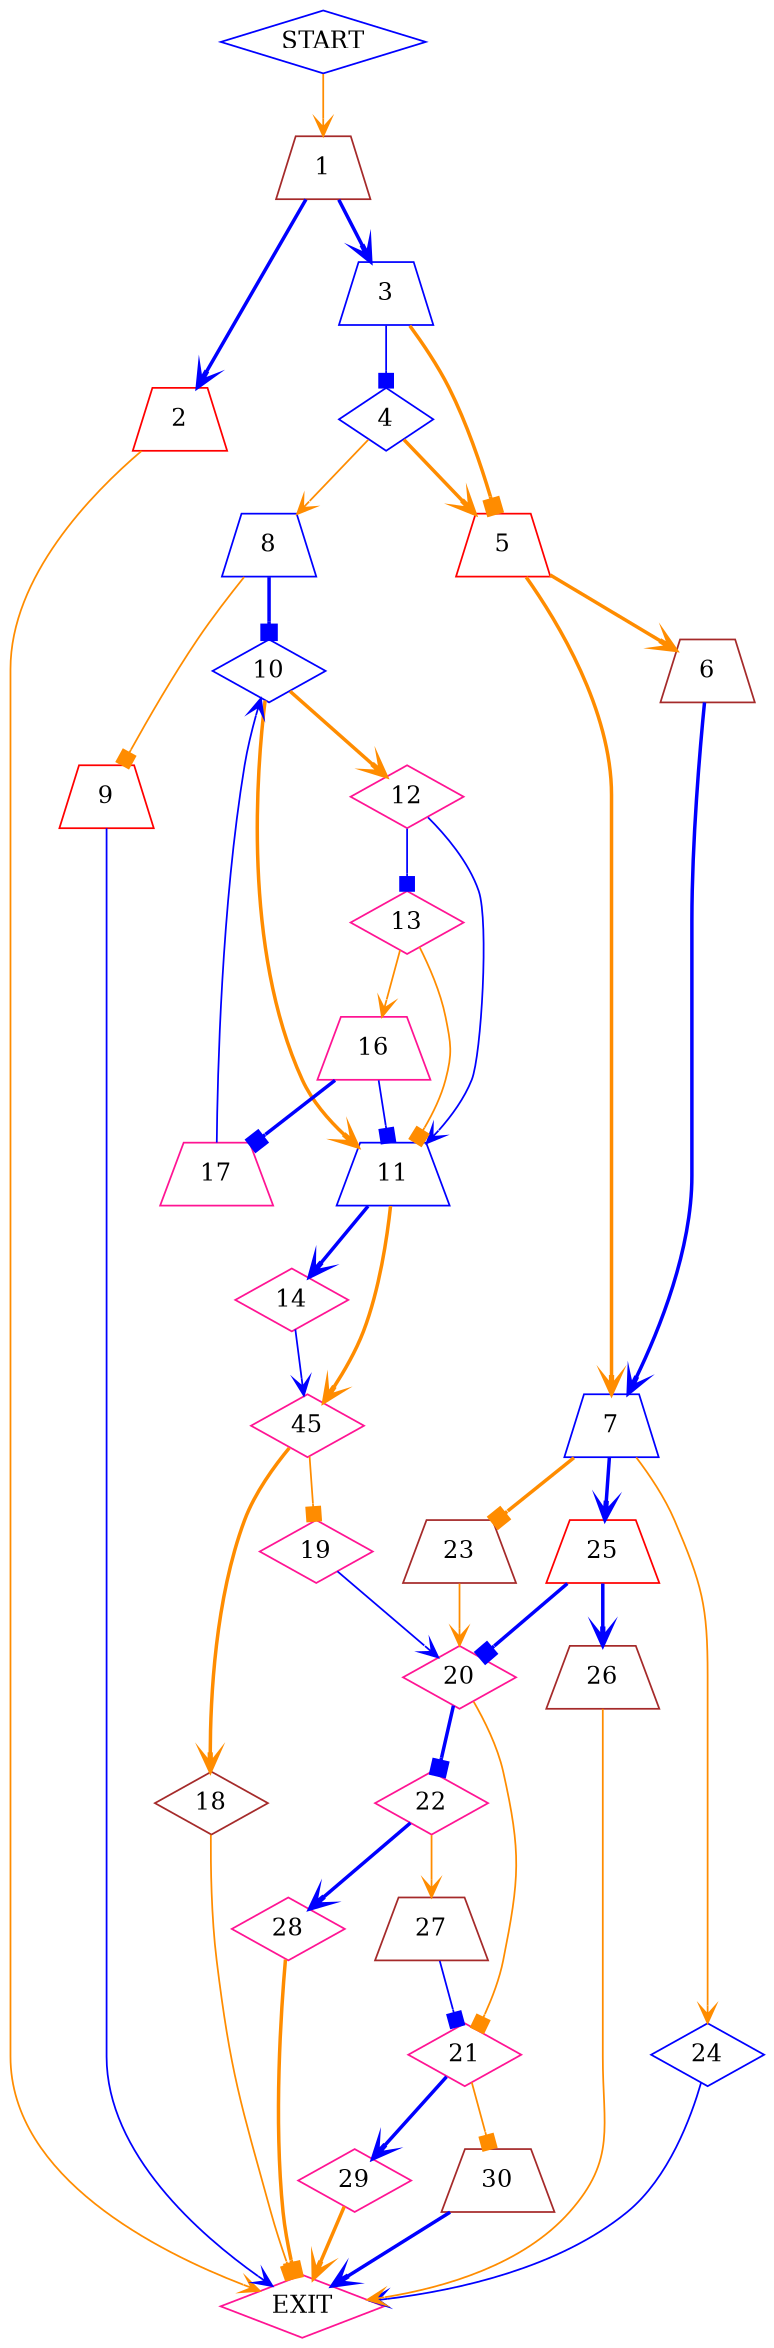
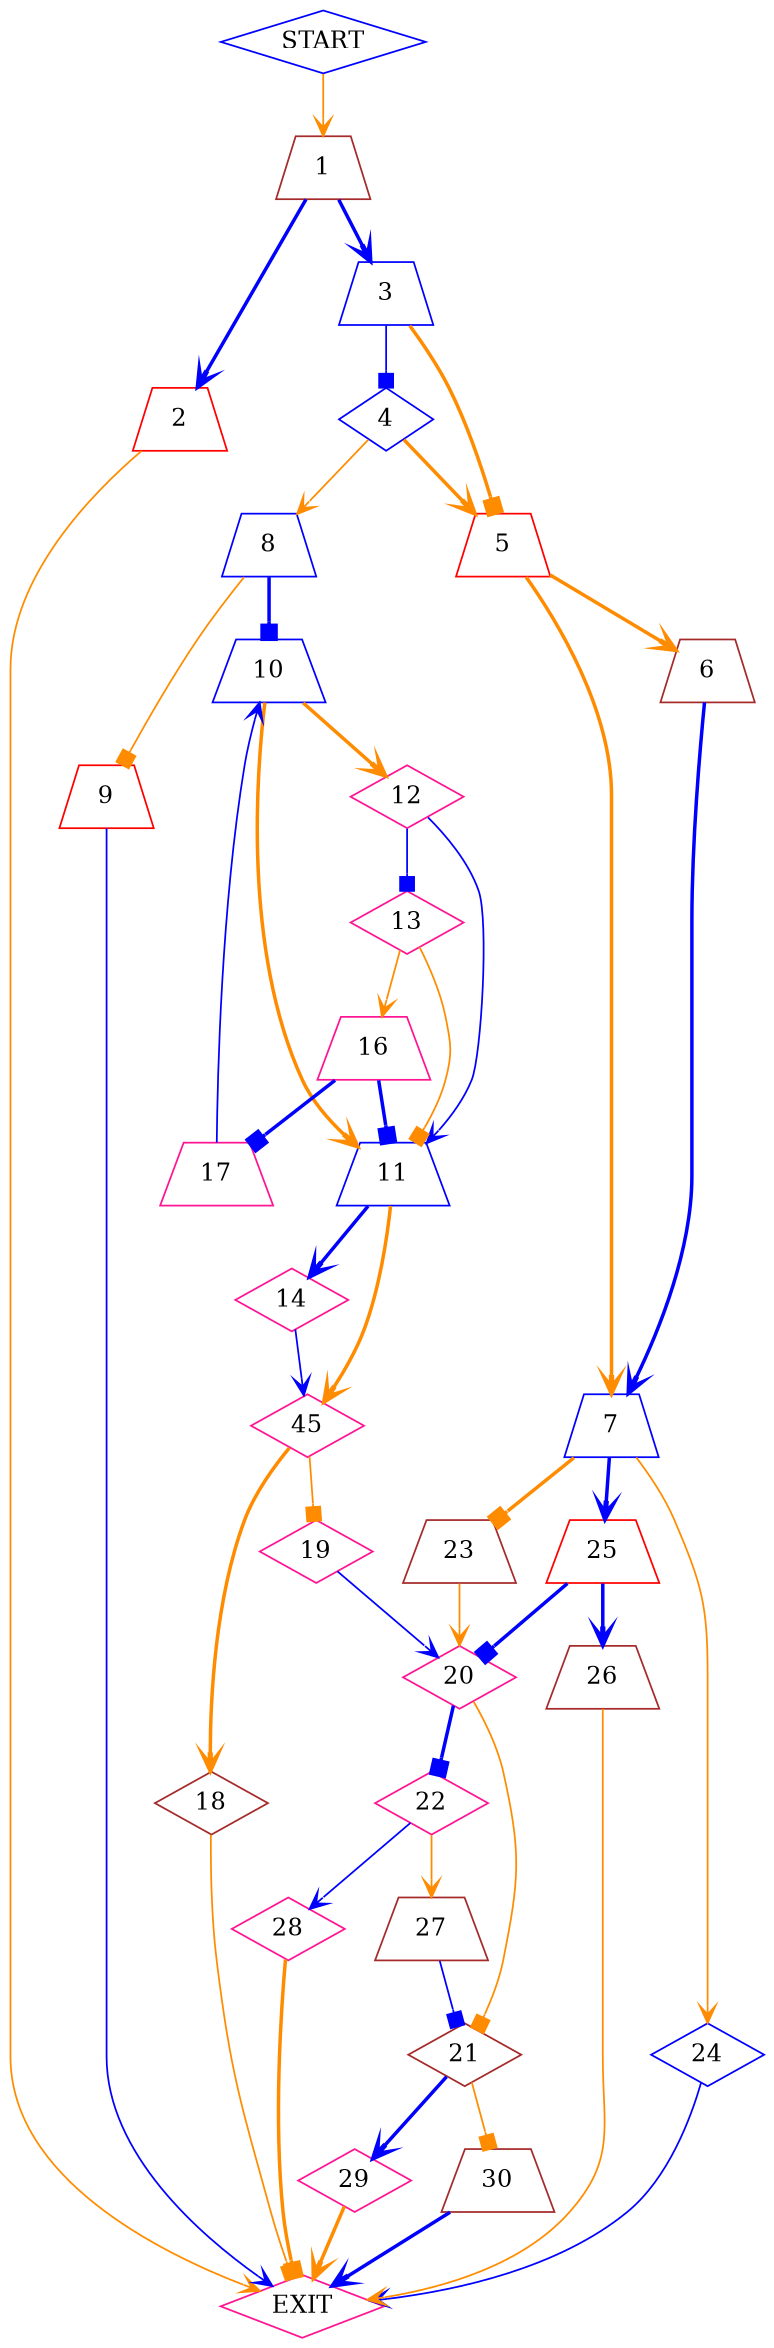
node "10": shape diamond -> trapezium
edge "16" -> "11": style solid -> bold
edge "22" -> "28": style bold -> solid
node "21": color deeppink -> brown
